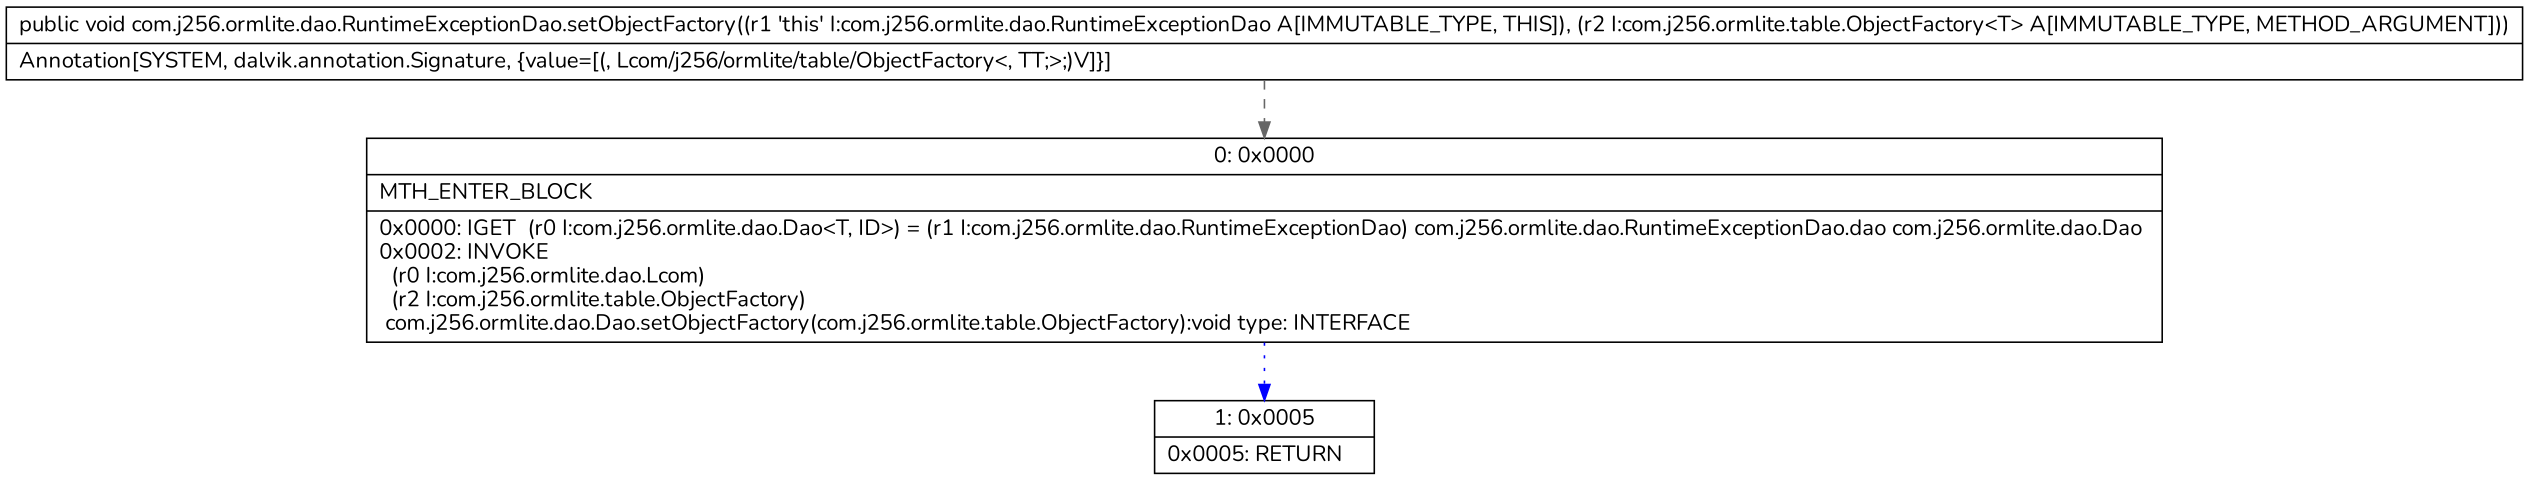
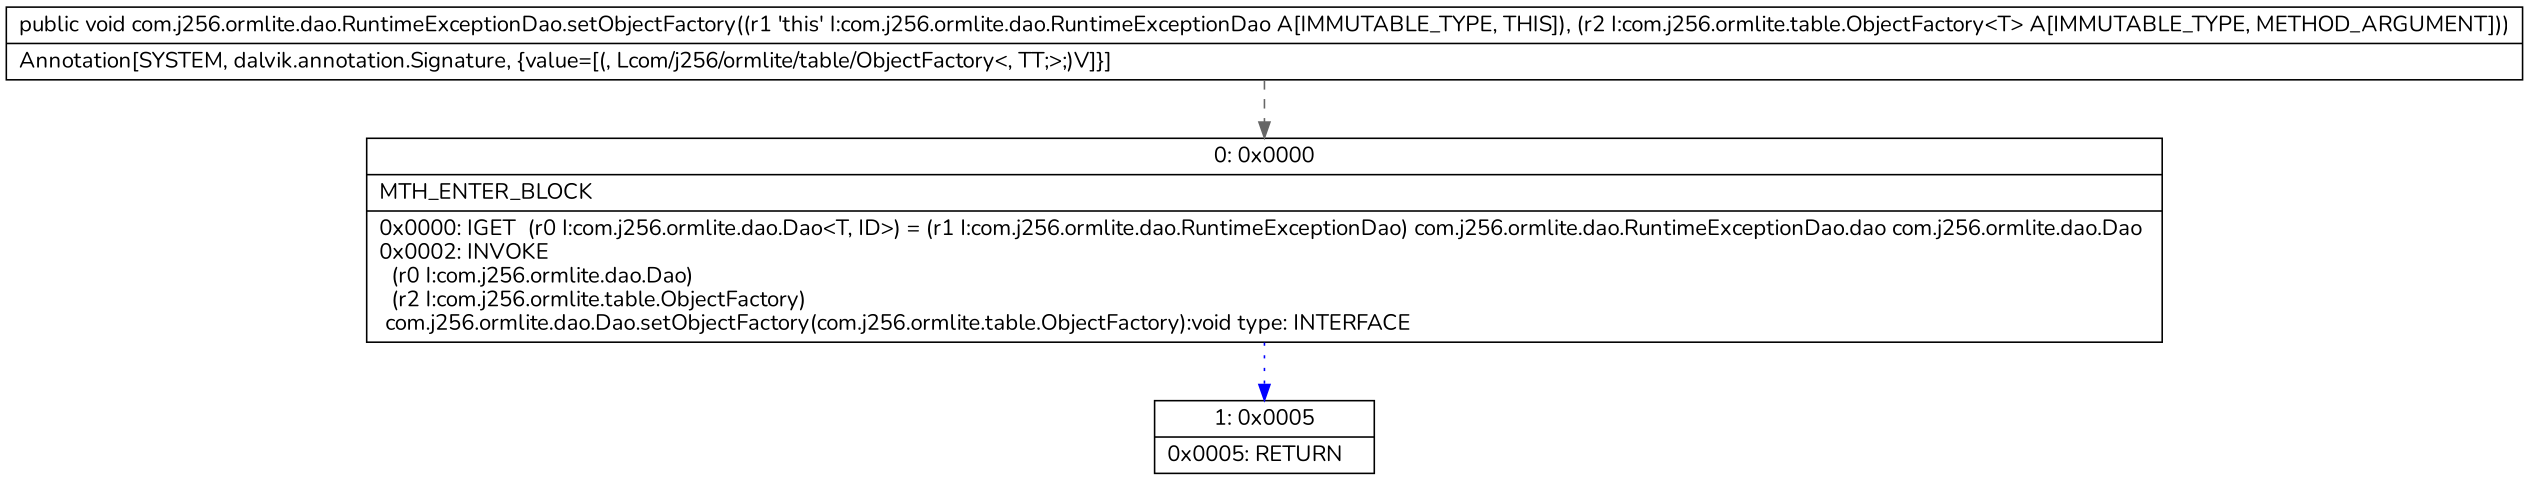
node "0: 0x0000": text "(r0 I:com.j256.ormlite.dao.Lcom)" -> "(r0 I:com.j256.ormlite.dao.Dao)"
